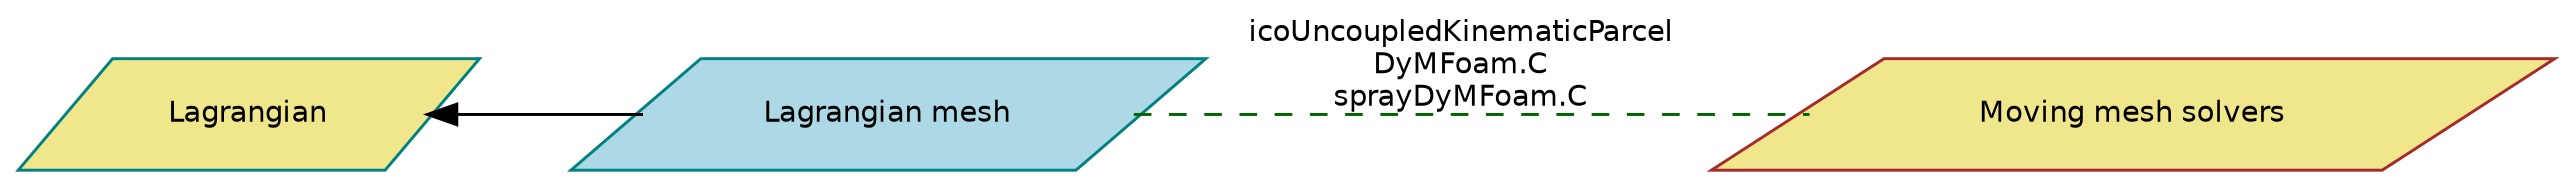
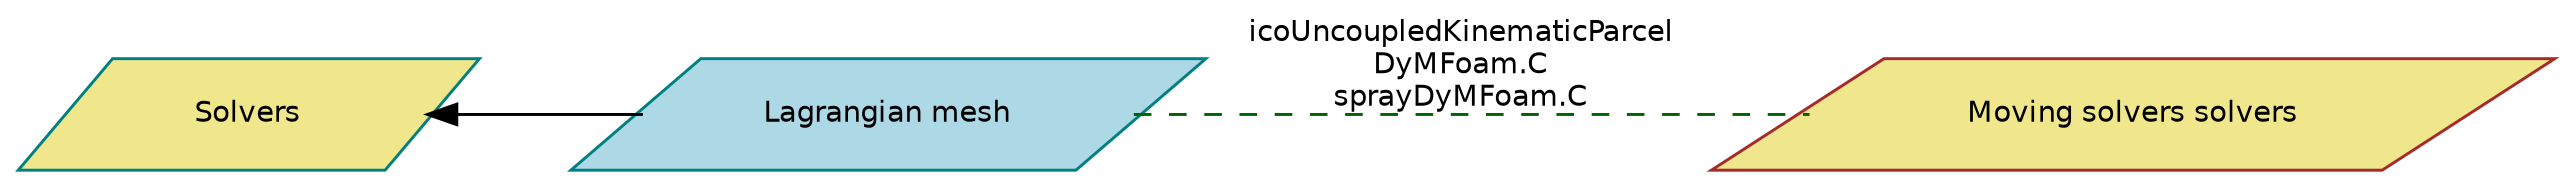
node "Lagrangian": label "Lagrangian" -> "Solvers"
node "Moving mesh solvers": label "Moving mesh solvers" -> "Moving solvers solvers"
